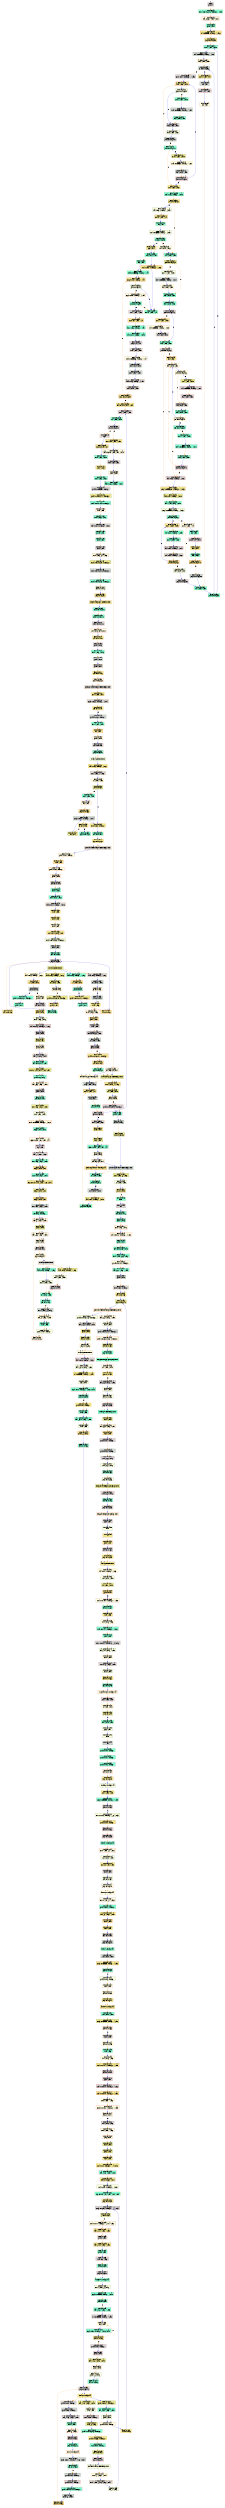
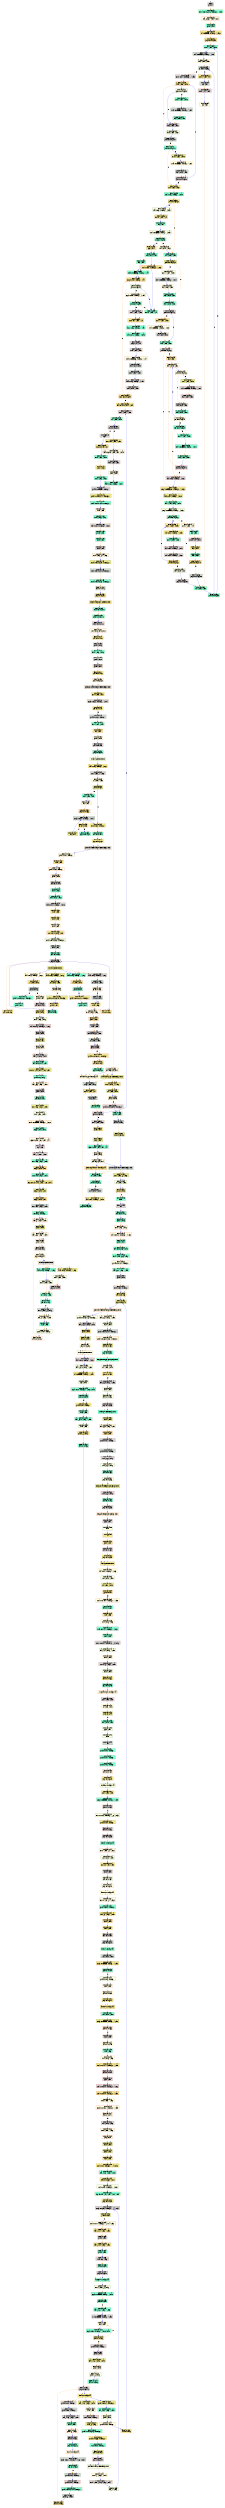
node "0x00406d8e addl $0x4<UINT8>, %edx": fillcolor aquamarine -> khaki
